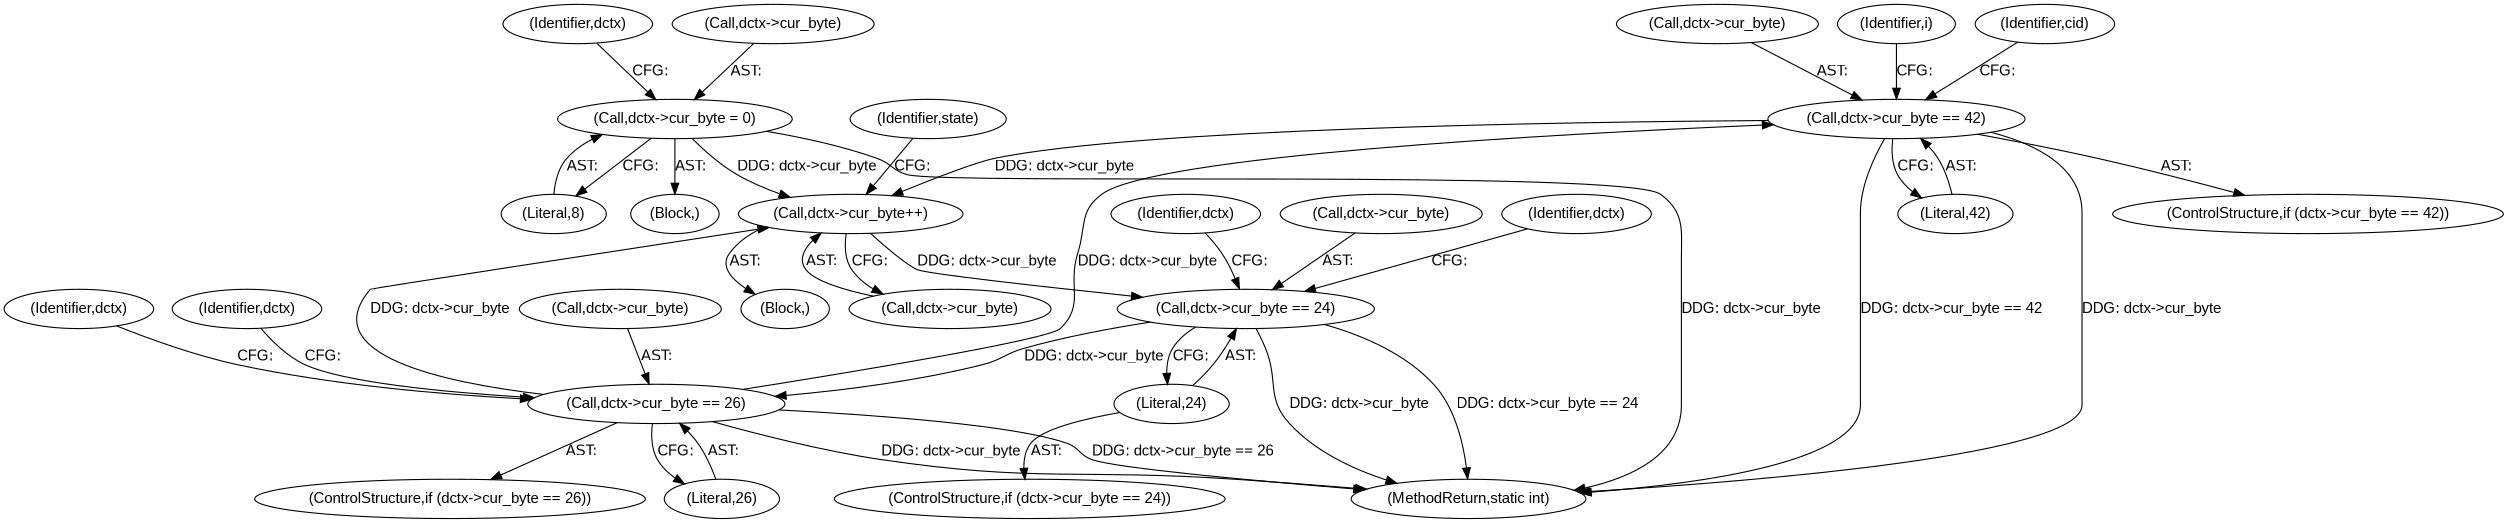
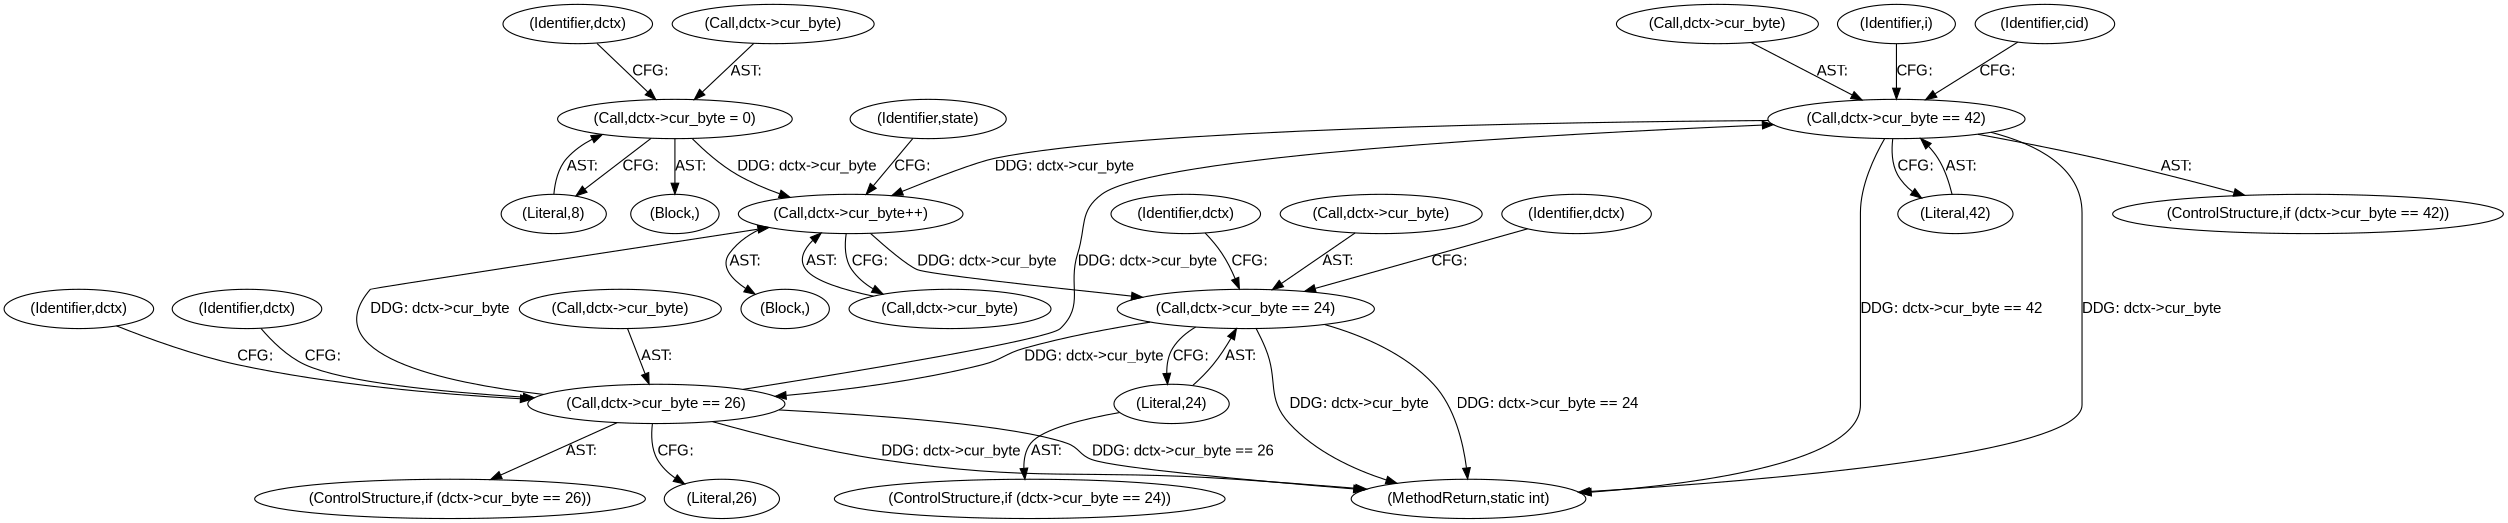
edge "(Call,dctx->cur_byte = 0)" -> "(MethodReturn,static int)": removed, label "DDG: dctx->cur_byte"
edge "(Literal,26)" -> "(Call,dctx->cur_byte == 26)": removed, label "AST:"
